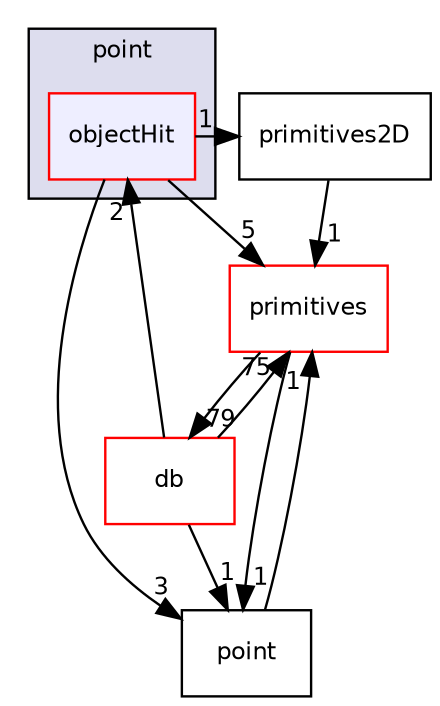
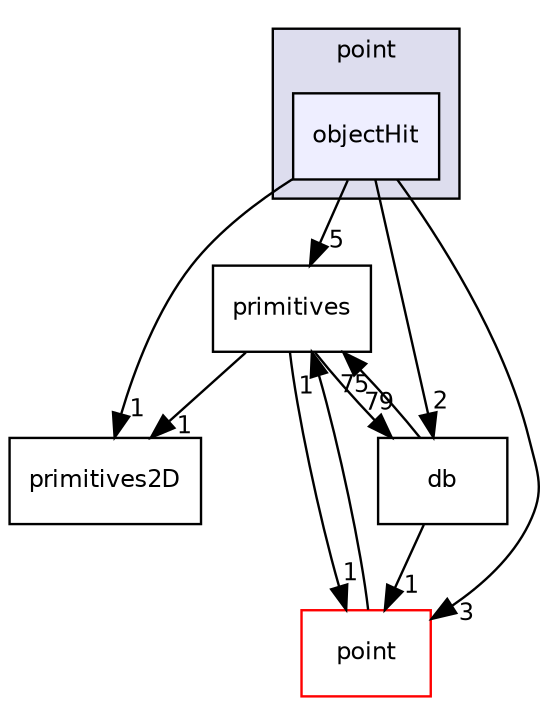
node "objectHit": color red -> black
edge "primitives2D" -> "primitives": reversed
node "primitives": color red -> black
edge "db" -> "objectHit": reversed
node "db": color red -> black
node "point": color black -> red
